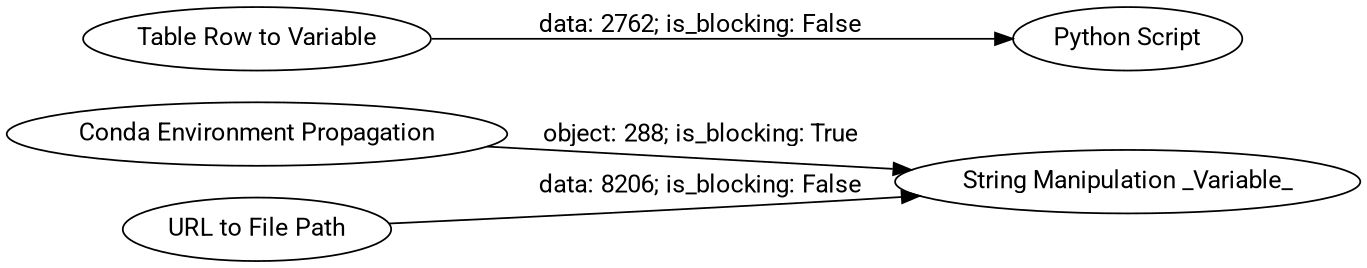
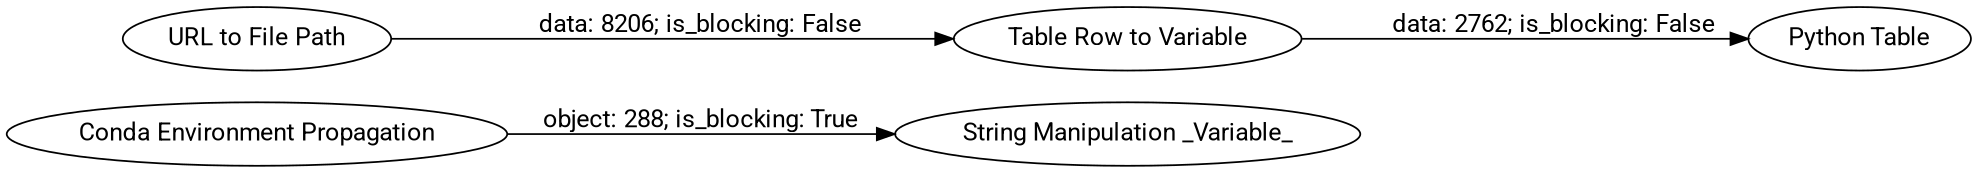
node "Python Script": label "Python Script" -> "Python Table"
edge "URL to File Path" -> "String Manipulation _Variable_": now "URL to File Path" -> "Table Row to Variable"
